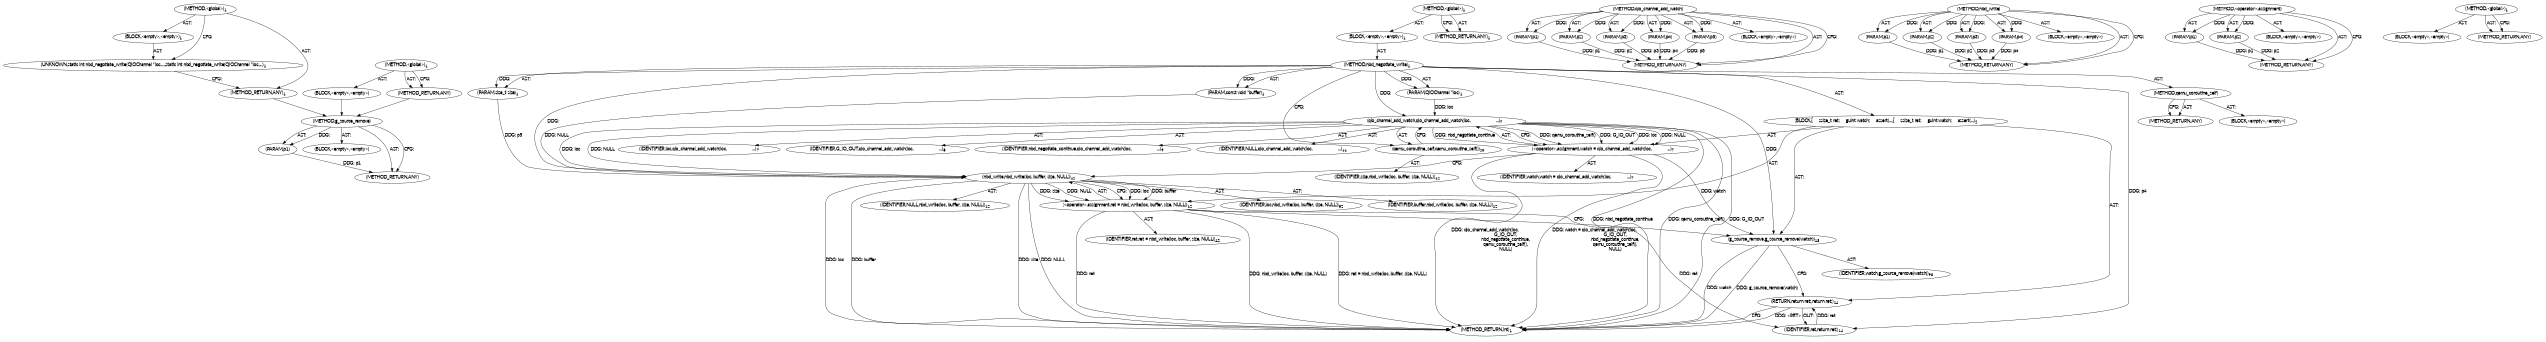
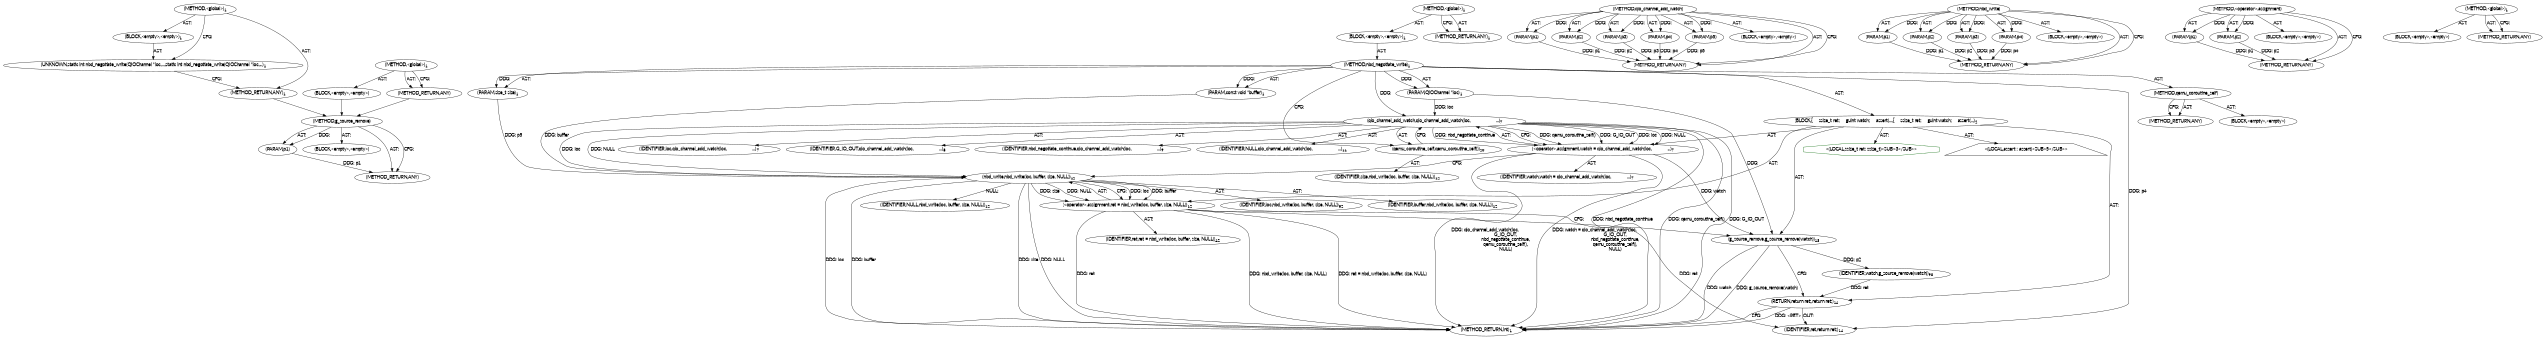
edge "(METHOD,nbd_negotiate_write)" -> "(nbd_write,nbd_write(ioc, buffer, size, NULL))": removed, label "DDG:"
edge "(METHOD,nbd_negotiate_write)" -> "(g_source_remove,g_source_remove(watch))": now "(PARAM,QIOChannel *ioc)" -> "(g_source_remove,g_source_remove(watch))"
edge "(PARAM,const void *buffer)" -> "(nbd_write,nbd_write(ioc, buffer, size, NULL))": label "DDG: NULL" -> "DDG: buffer"
node "<(LOCAL,ssize_t ret: ssize_t)<SUB>3</SUB>>": added
node "<(LOCAL,assert : assert)<SUB>5</SUB>>": added
edge "(nbd_write,nbd_write(ioc, buffer, size, NULL))" -> "(IDENTIFIER,NULL,nbd_write(ioc, buffer, size, NULL))": label "AST: " -> "NULL: "
edge "(g_source_remove,g_source_remove(watch))" -> "(IDENTIFIER,watch,g_source_remove(watch))": label "AST: " -> "DDG: p2"
edge "(IDENTIFIER,ret,return ret;)" -> "(RETURN,return ret;,return ret;)": now "(IDENTIFIER,watch,g_source_remove(watch))" -> "(RETURN,return ret;,return ret;)"
